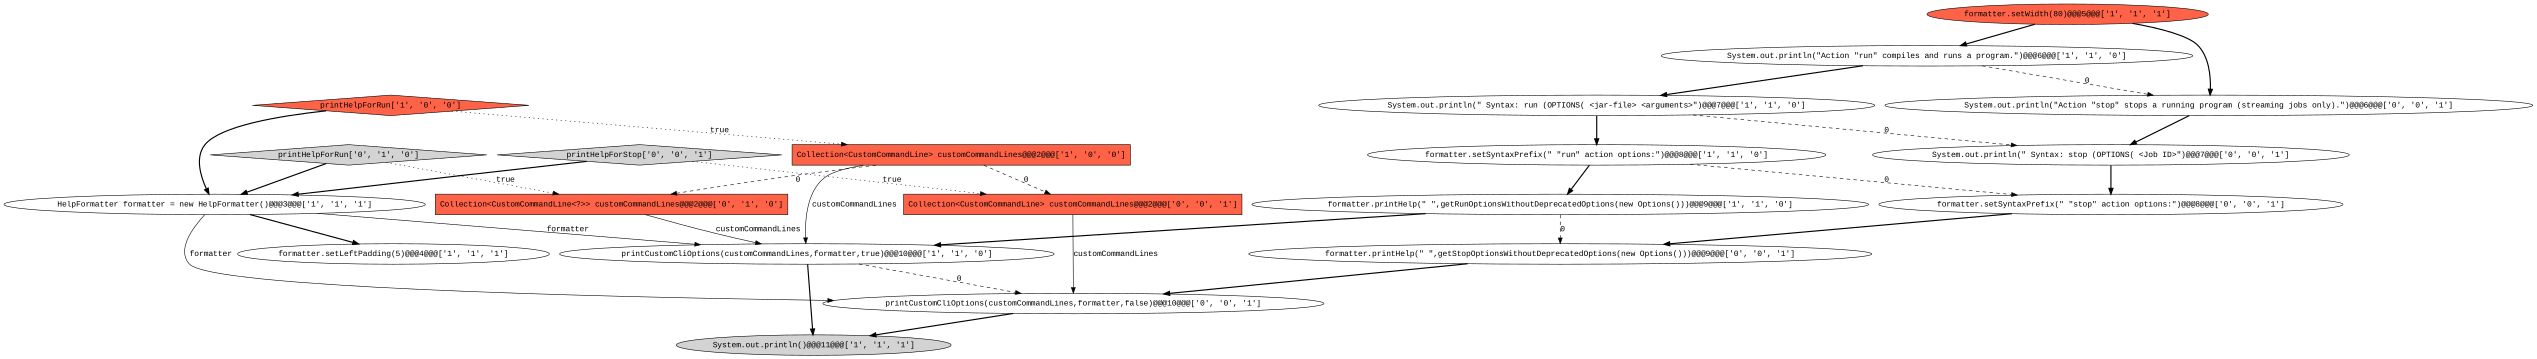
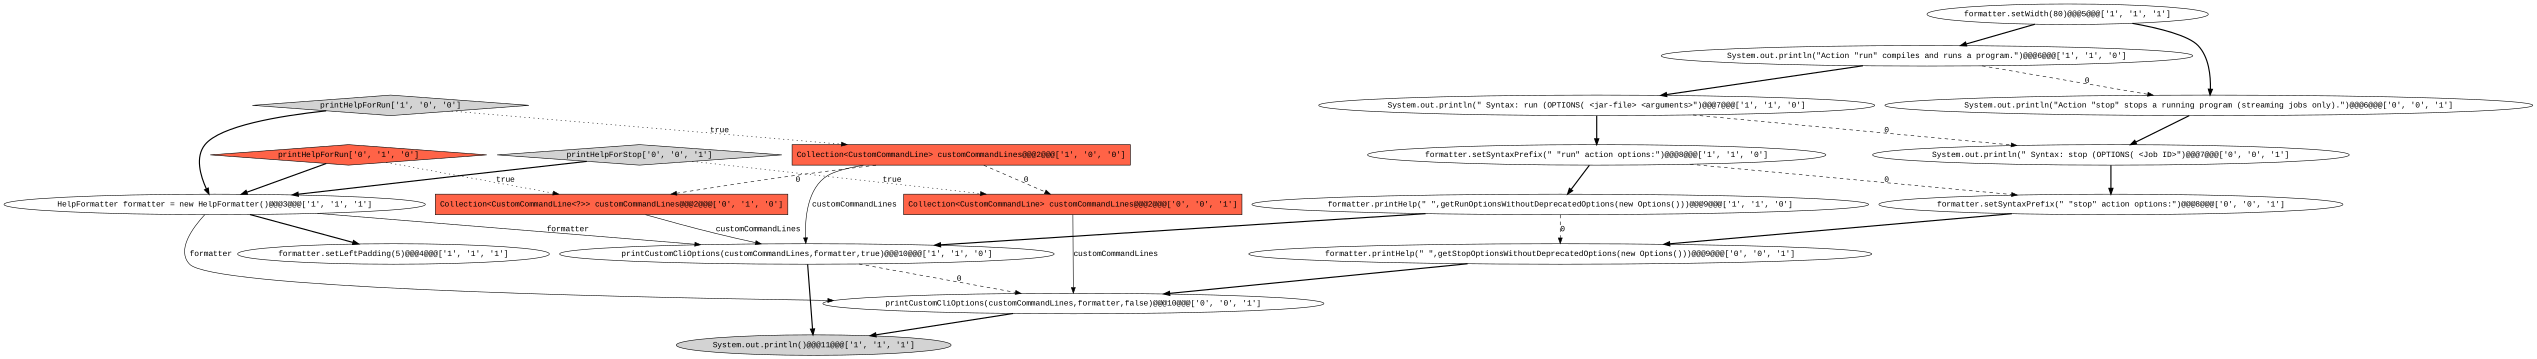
node "formatter.setWidth(80)@@@5@@@['1', '1', '1']": fillcolor tomato -> white
node "printHelpForRun['1', '0', '0']": fillcolor tomato -> lightgray
node "printHelpForRun['0', '1', '0']": fillcolor lightgray -> tomato
